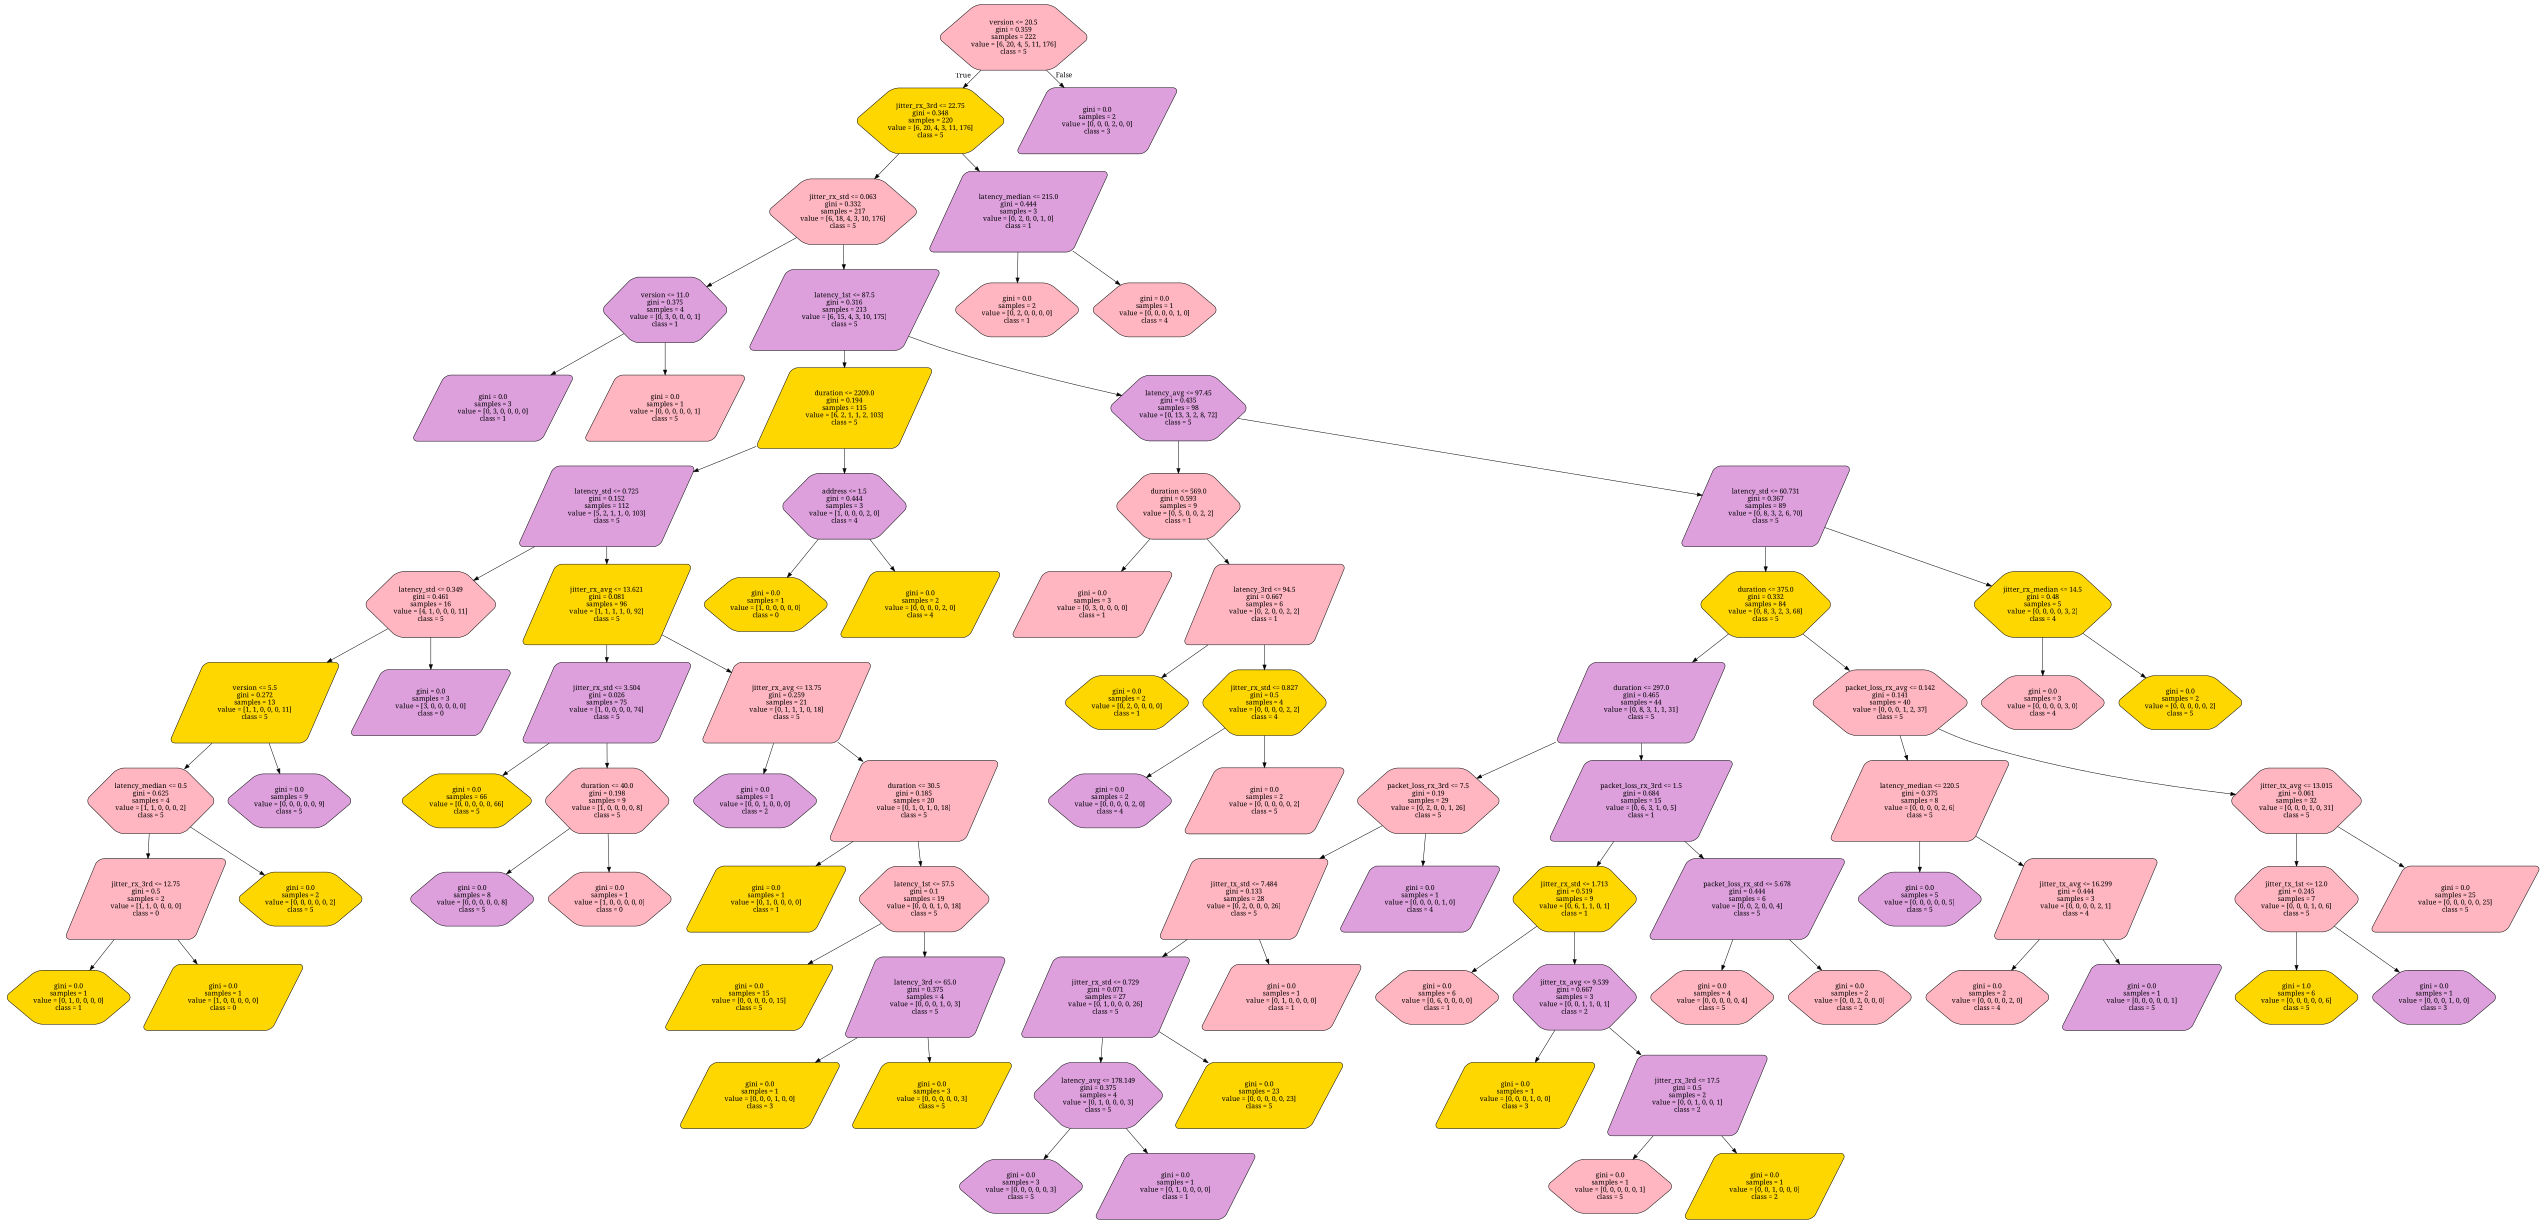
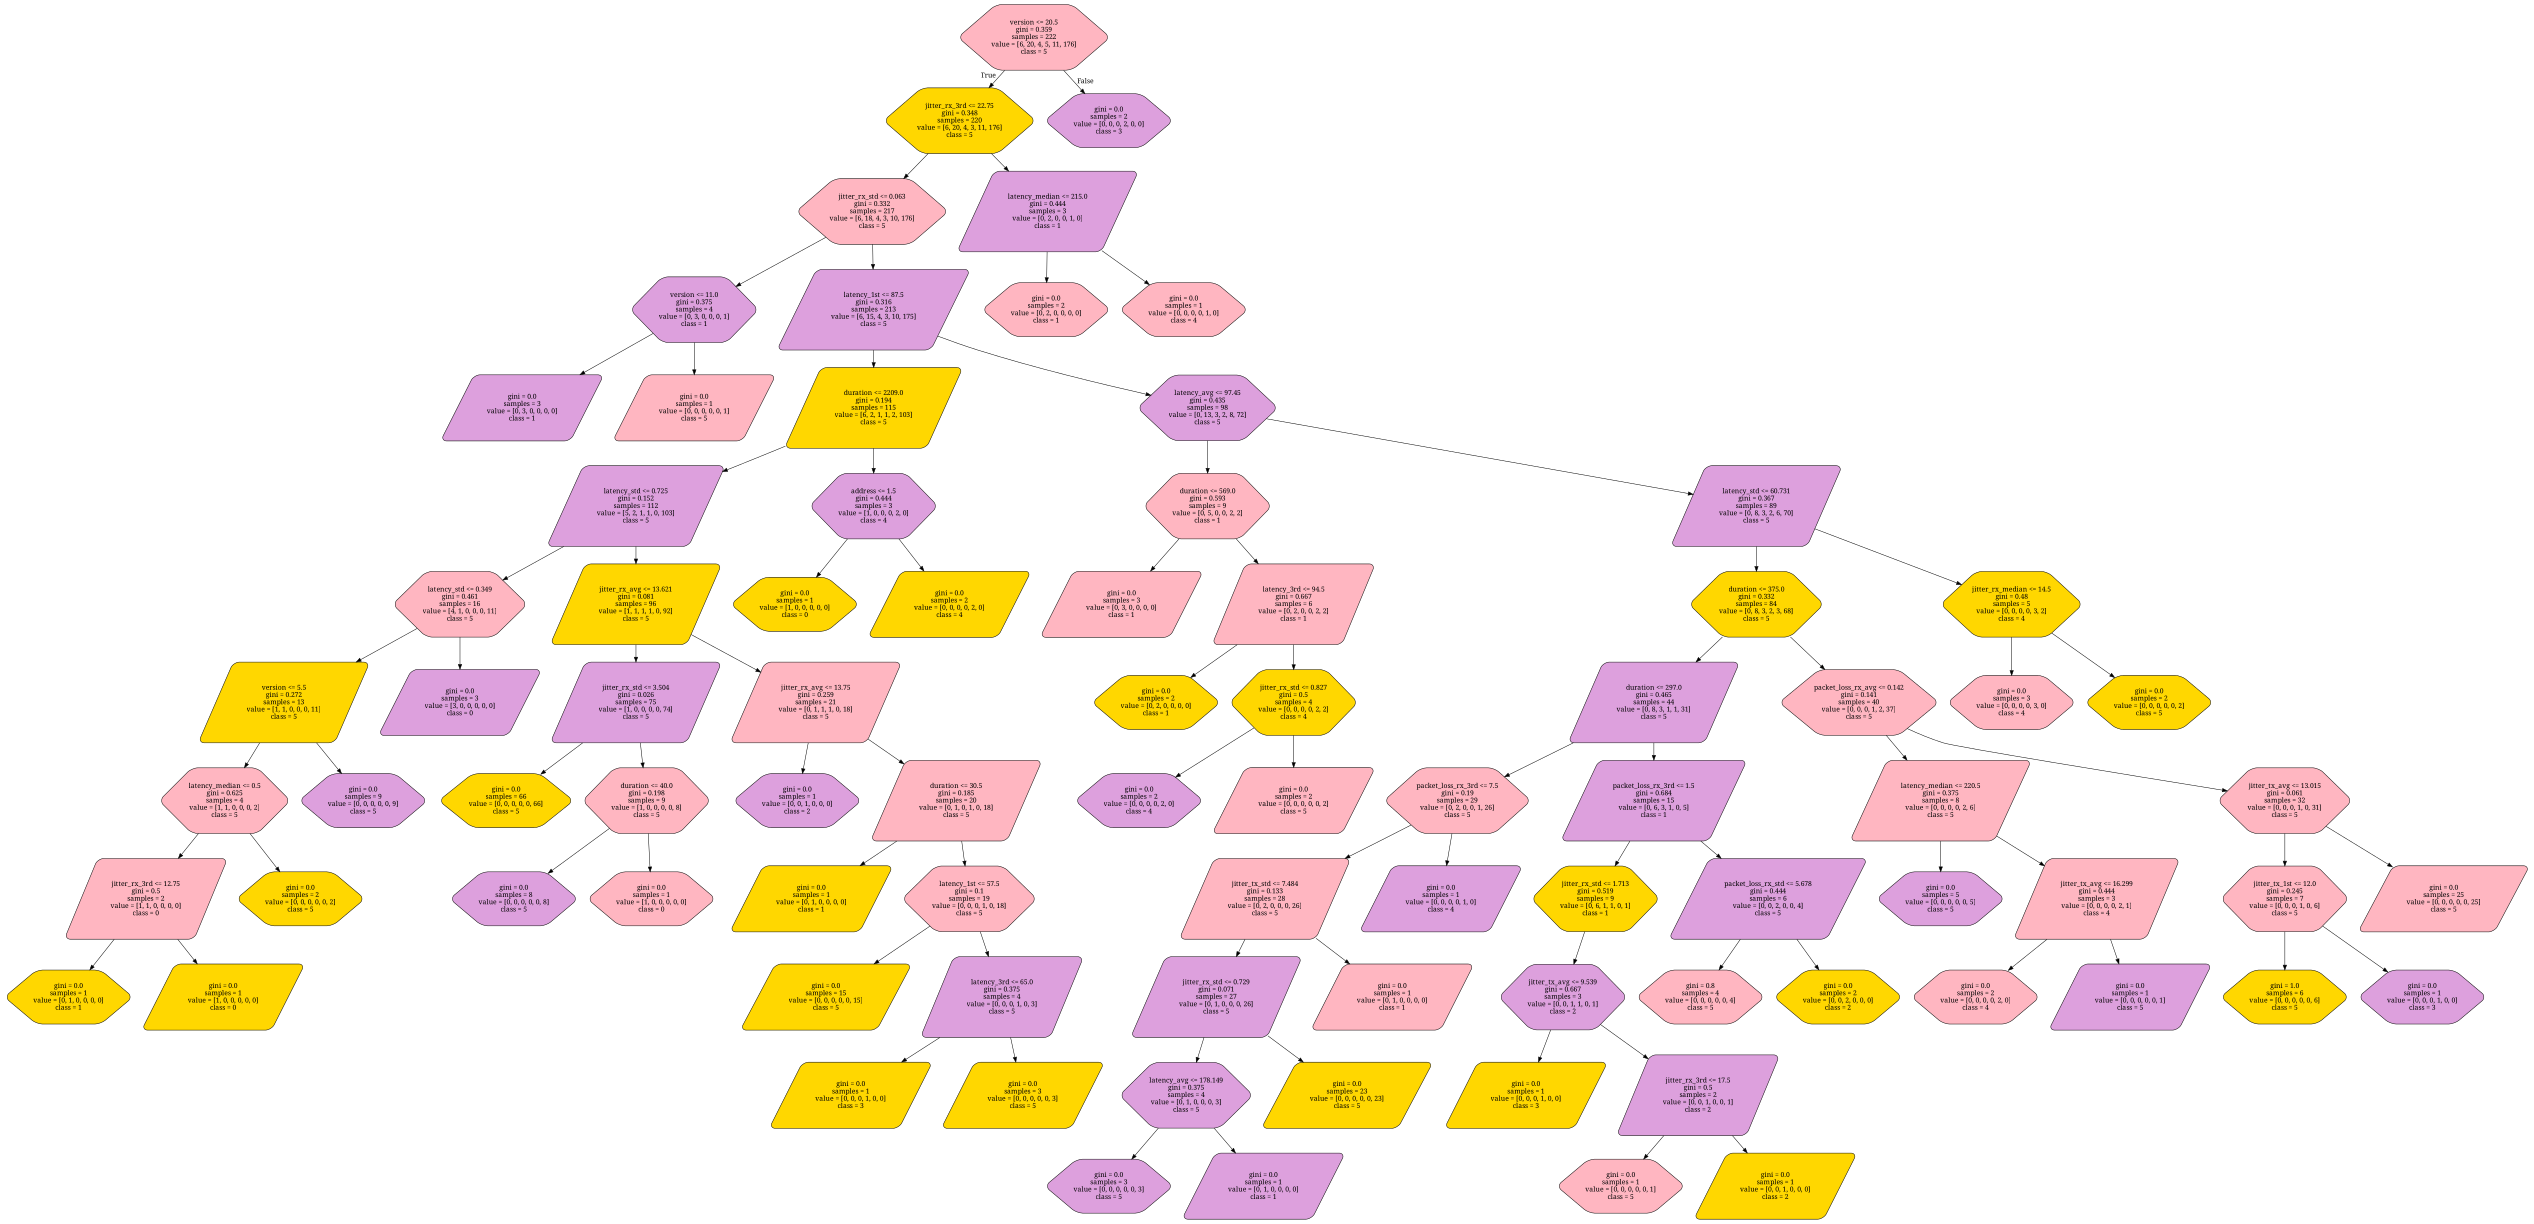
node "gini = 0.0 samples = 2 value = [0, 0, 0, 2, 0, 0] class = 3": shape parallelogram -> hexagon
node "gini = 0.0 samples = 6 value = [0, 6, 0, 0, 0, 0] class = 1": removed
node "gini = 0.0 samples = 4 value = [0, 0, 0, 0, 0, 4] class = 5": label "gini = 0.0 samples = 4 value = [0, 0, 0, 0, 0, 4] class = 5" -> "gini = 0.8 samples = 4 value = [0, 0, 0, 0, 0, 4] class = 5"
node "gini = 0.0 samples = 2 value = [0, 0, 2, 0, 0, 0] class = 2": fillcolor lightpink -> gold
